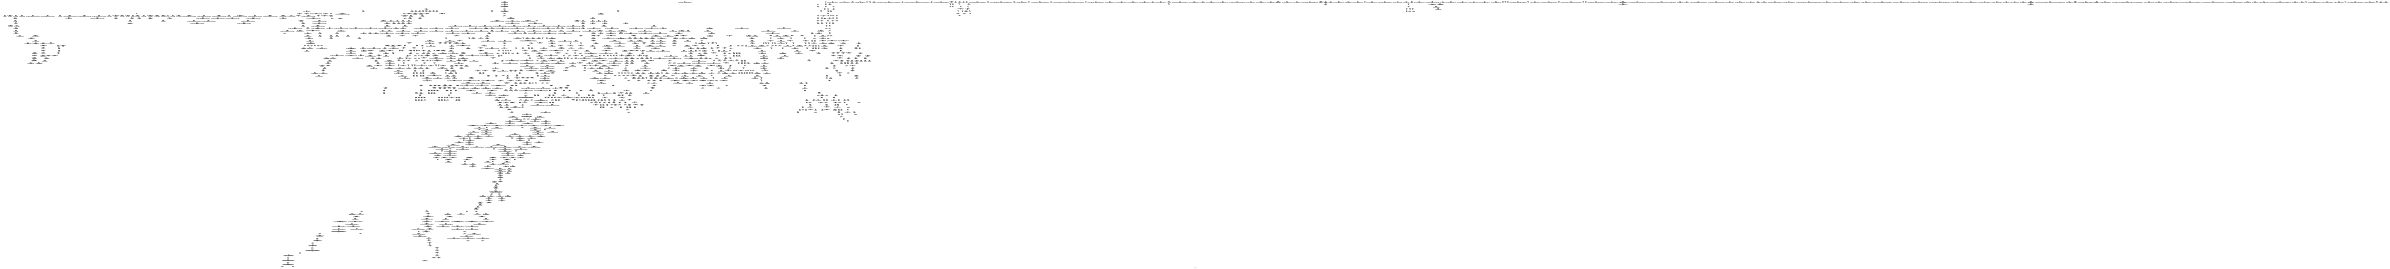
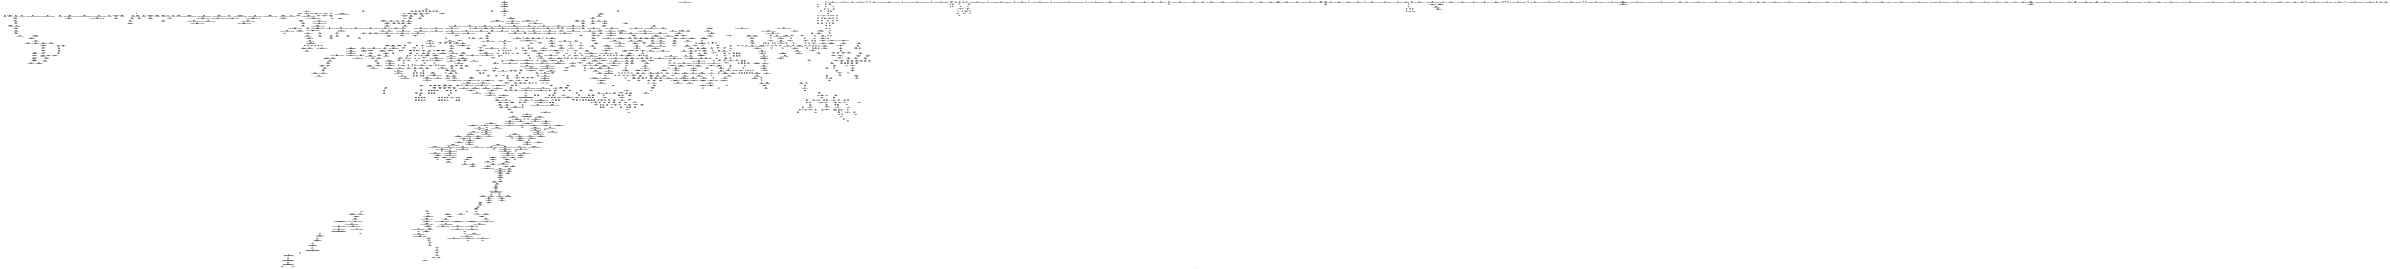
node "NodeID: 64": removed
node "NodeID: 1174": added
